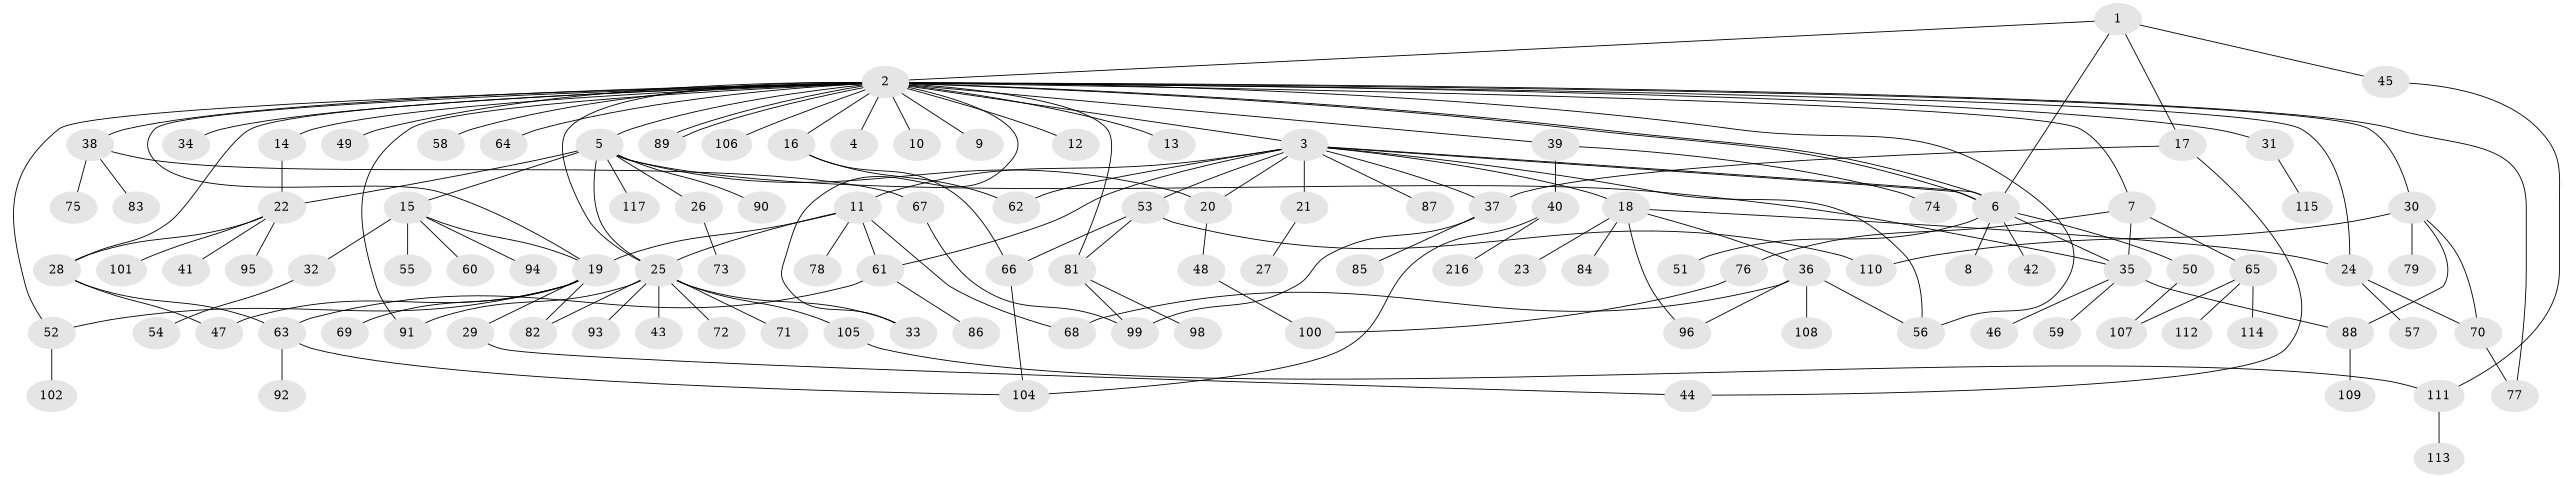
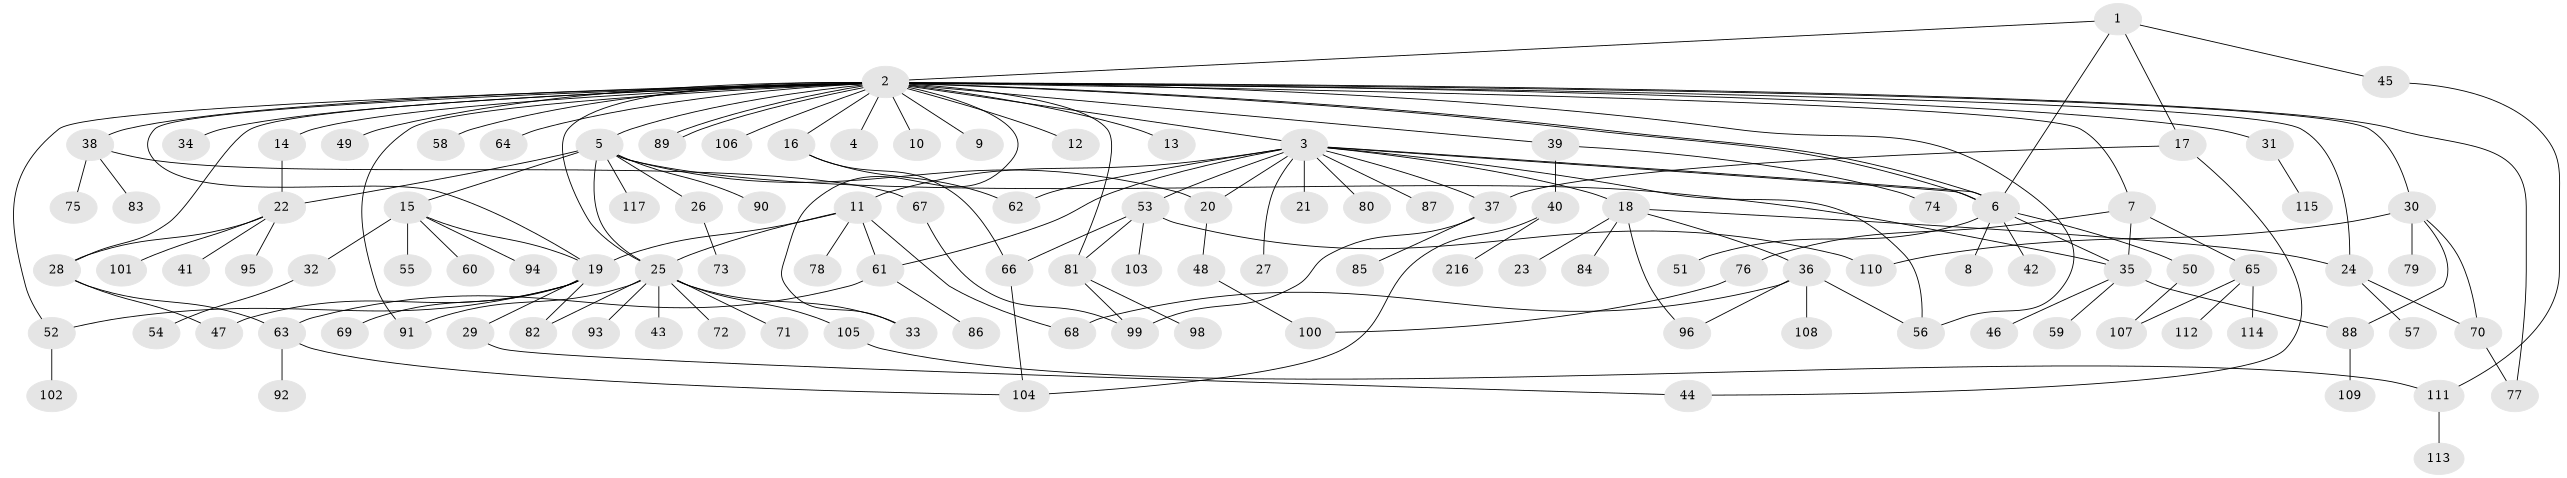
node "80": added
edge "21" -- "27": now "3" -- "27"
node "103": added
